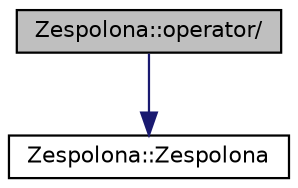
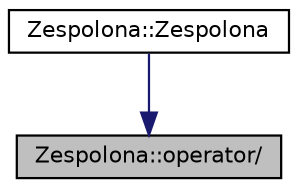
edge "Zespolona::operator/" -> "Zespolona::Zespolona": reversed
